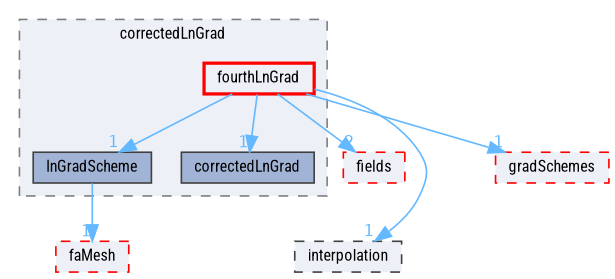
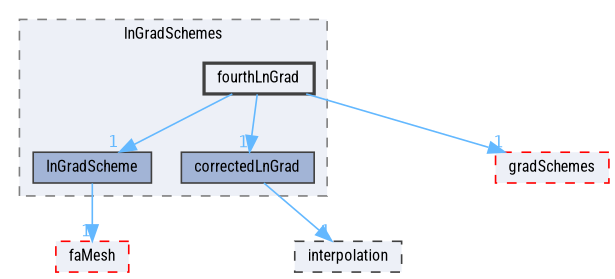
cluster "correctedLnGrad": label "correctedLnGrad" -> "lnGradSchemes"
node "fourthLnGrad": color red -> grey25
edge "fourthLnGrad" -> "interpolation": now "correctedLnGrad" -> "interpolation"
node "fields": removed
